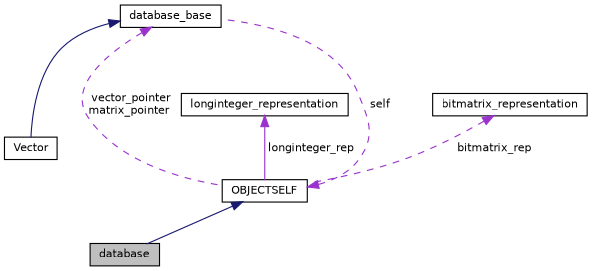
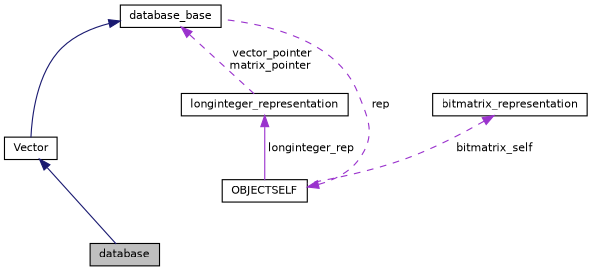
edge "database_base" -> "OBJECTSELF": label " self" -> " rep"
edge "OBJECTSELF" -> "database_base": now "longinteger_representation" -> "database_base"
edge "OBJECTSELF" -> "bitmatrix_representation": label " bitmatrix_rep" -> " bitmatrix_self"
edge "database" -> "OBJECTSELF": now "database" -> "Vector"
